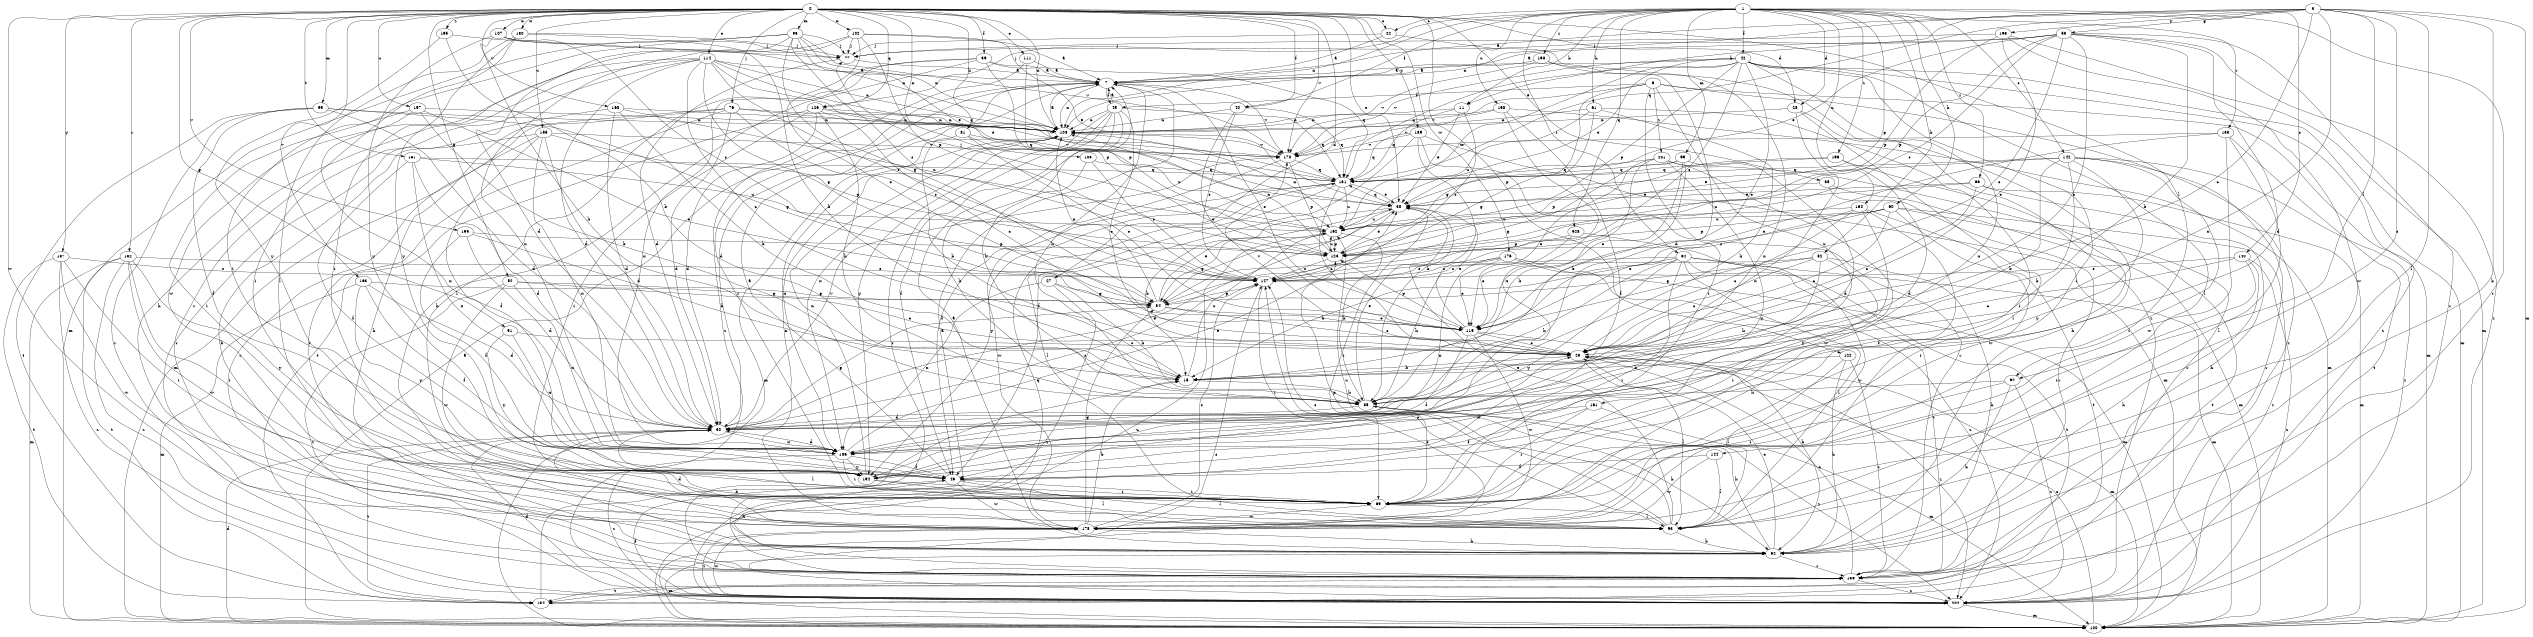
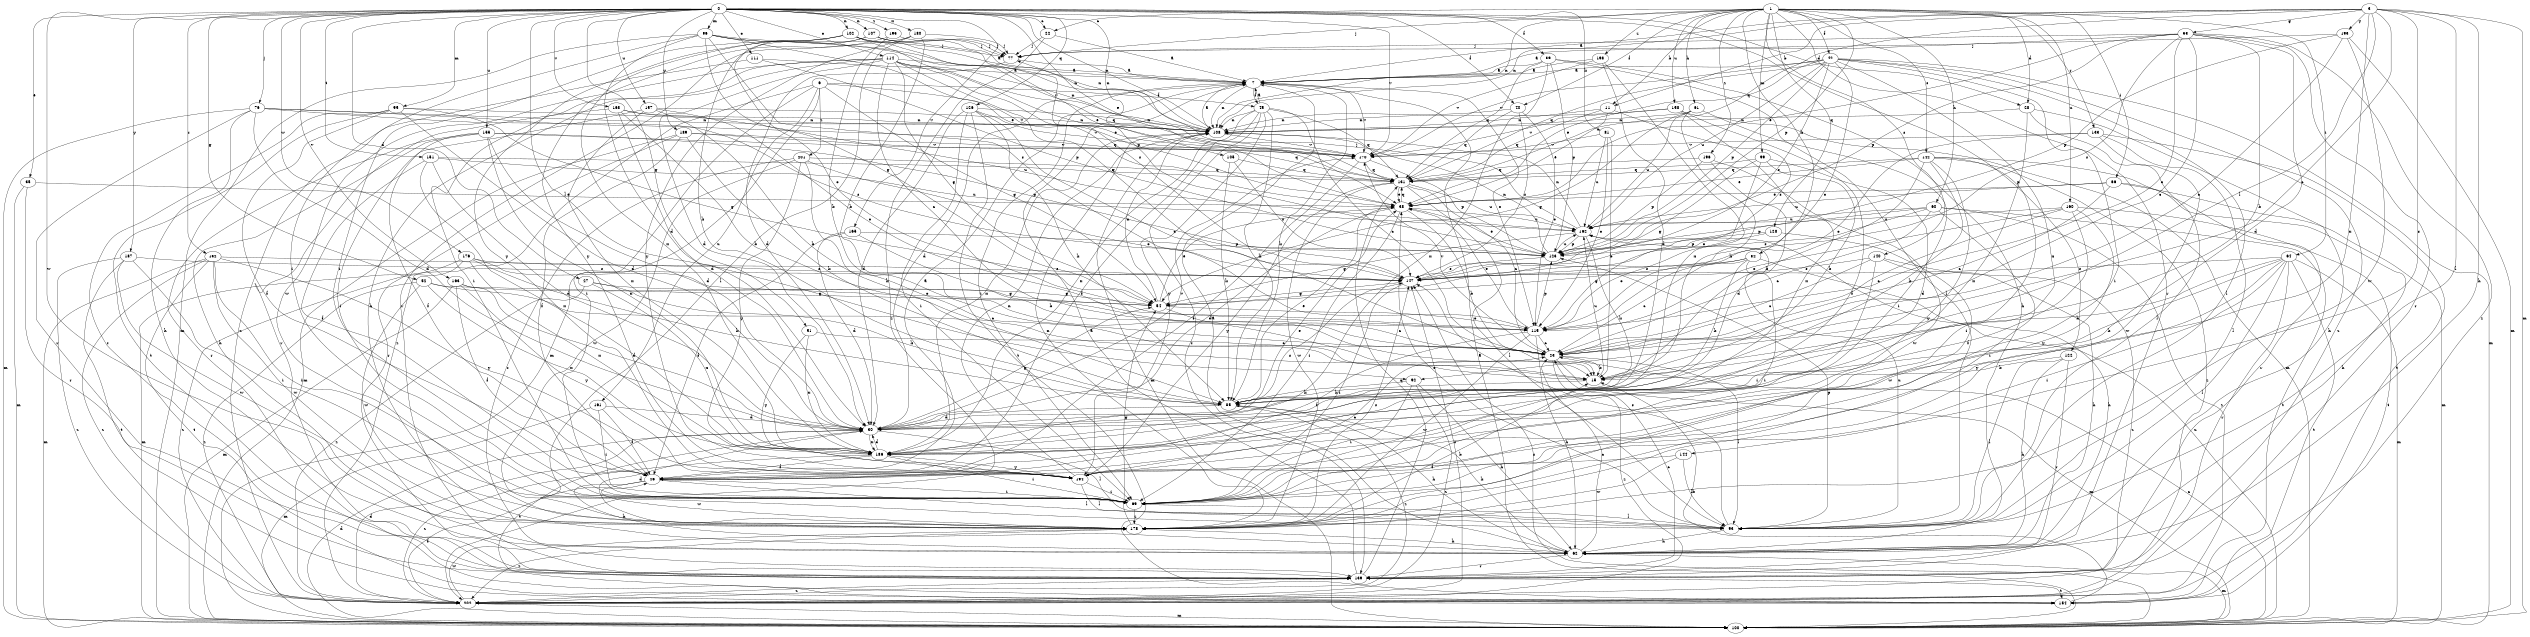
edge "1" -> "126": now "1" -> "77"
node "528": label "528" -> "128"
edge "69" -> "178": label "w" -> "z"
